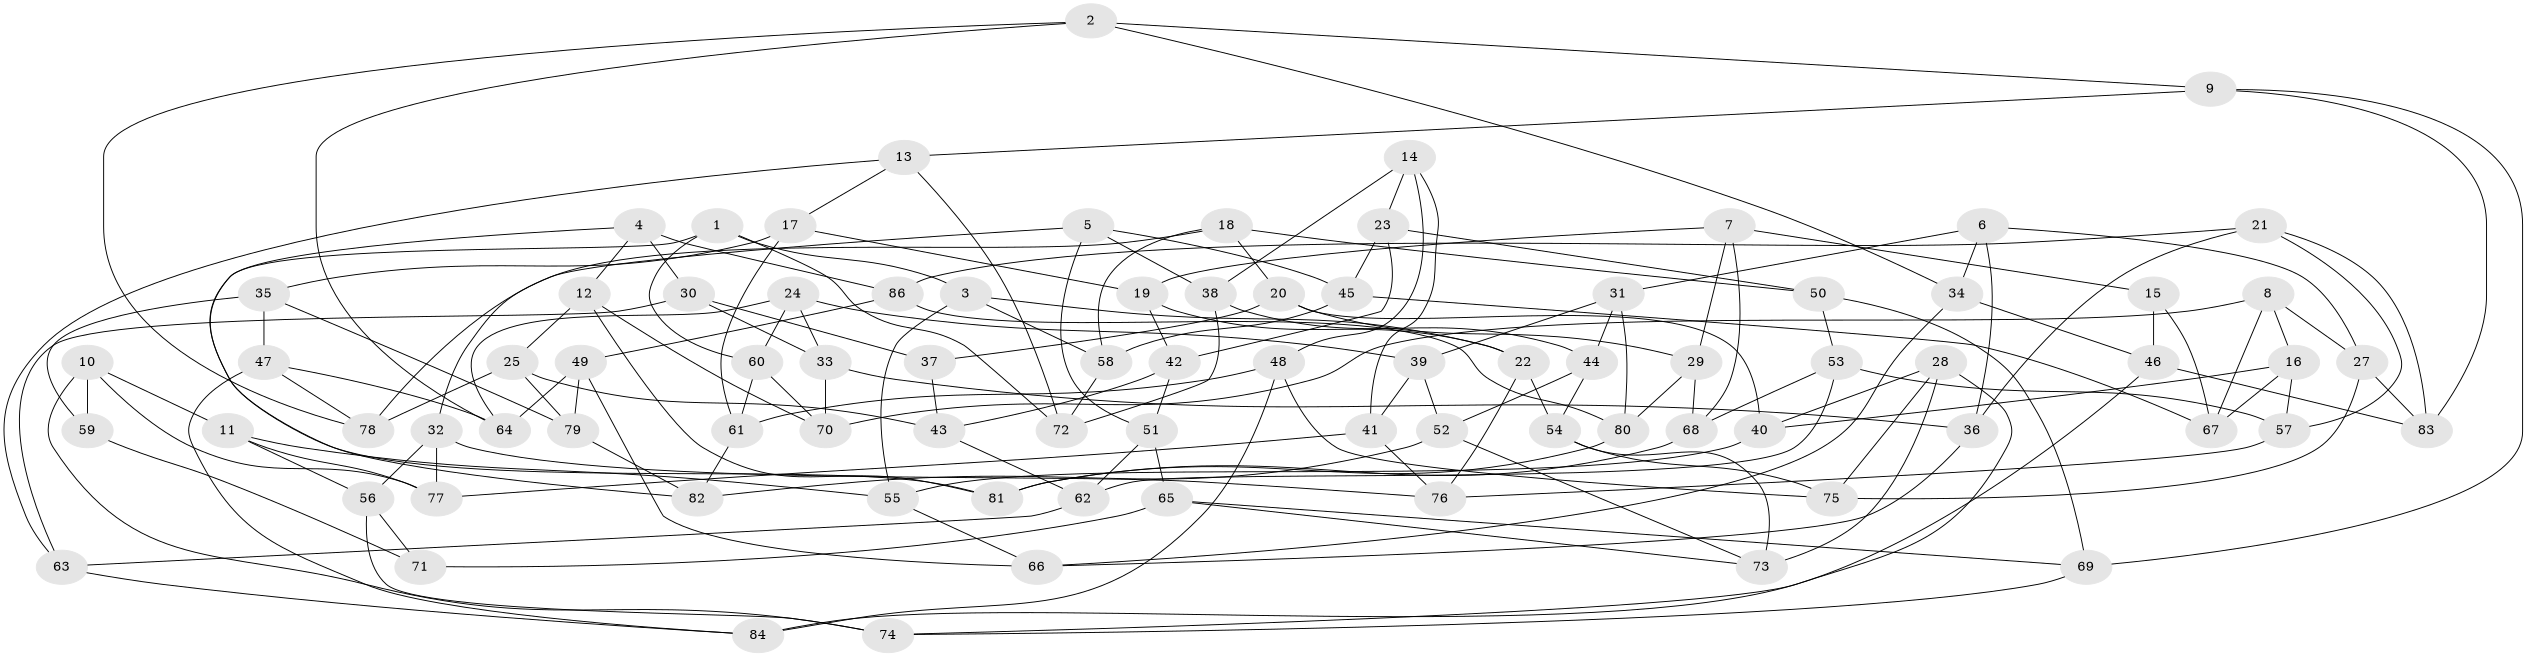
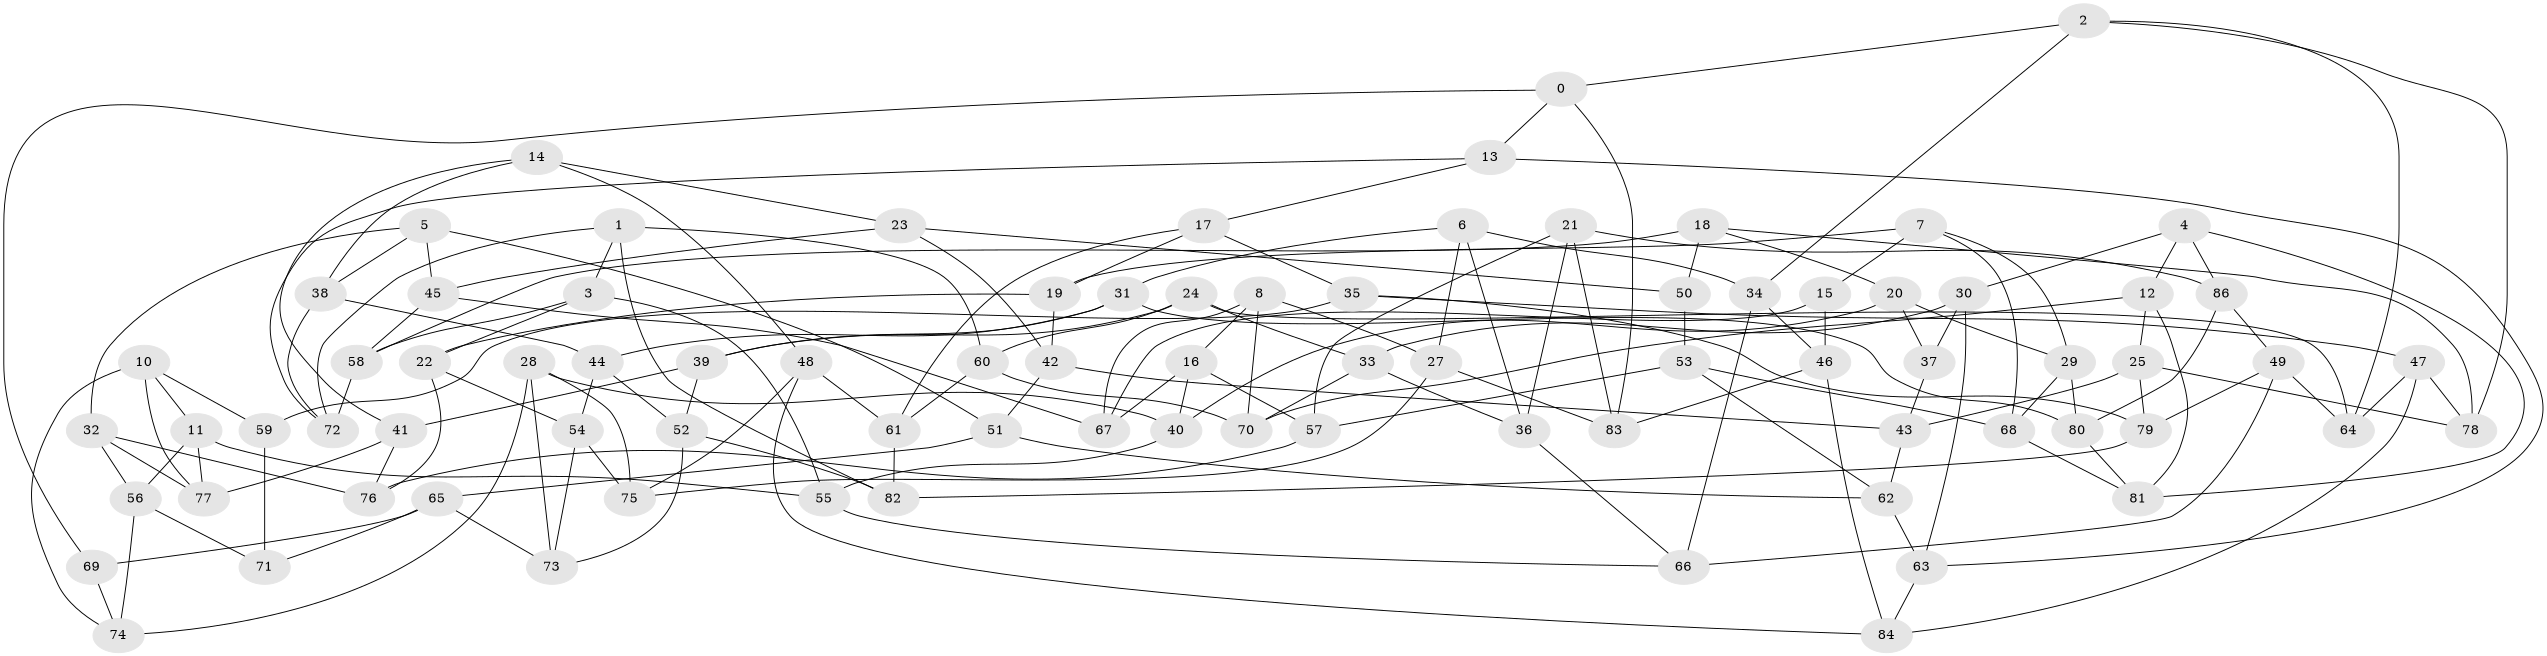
node "9": label "9" -> "0"
edge "50" -- "69": removed
